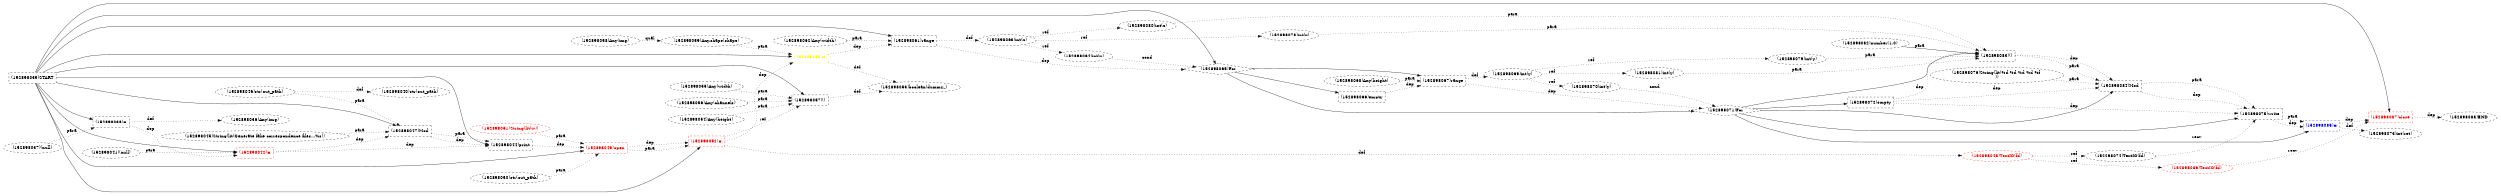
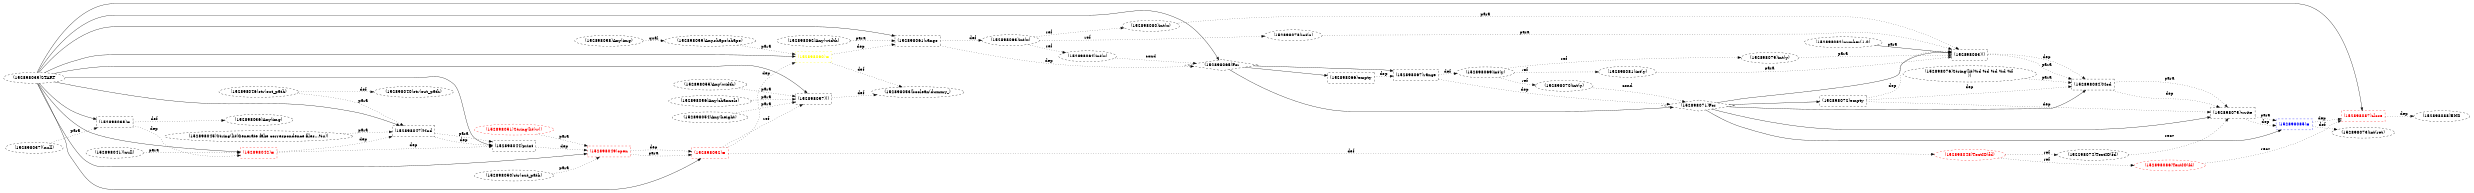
node "(152898035)START": shape box -> ellipse
node "(152898068)Any(height)": removed
